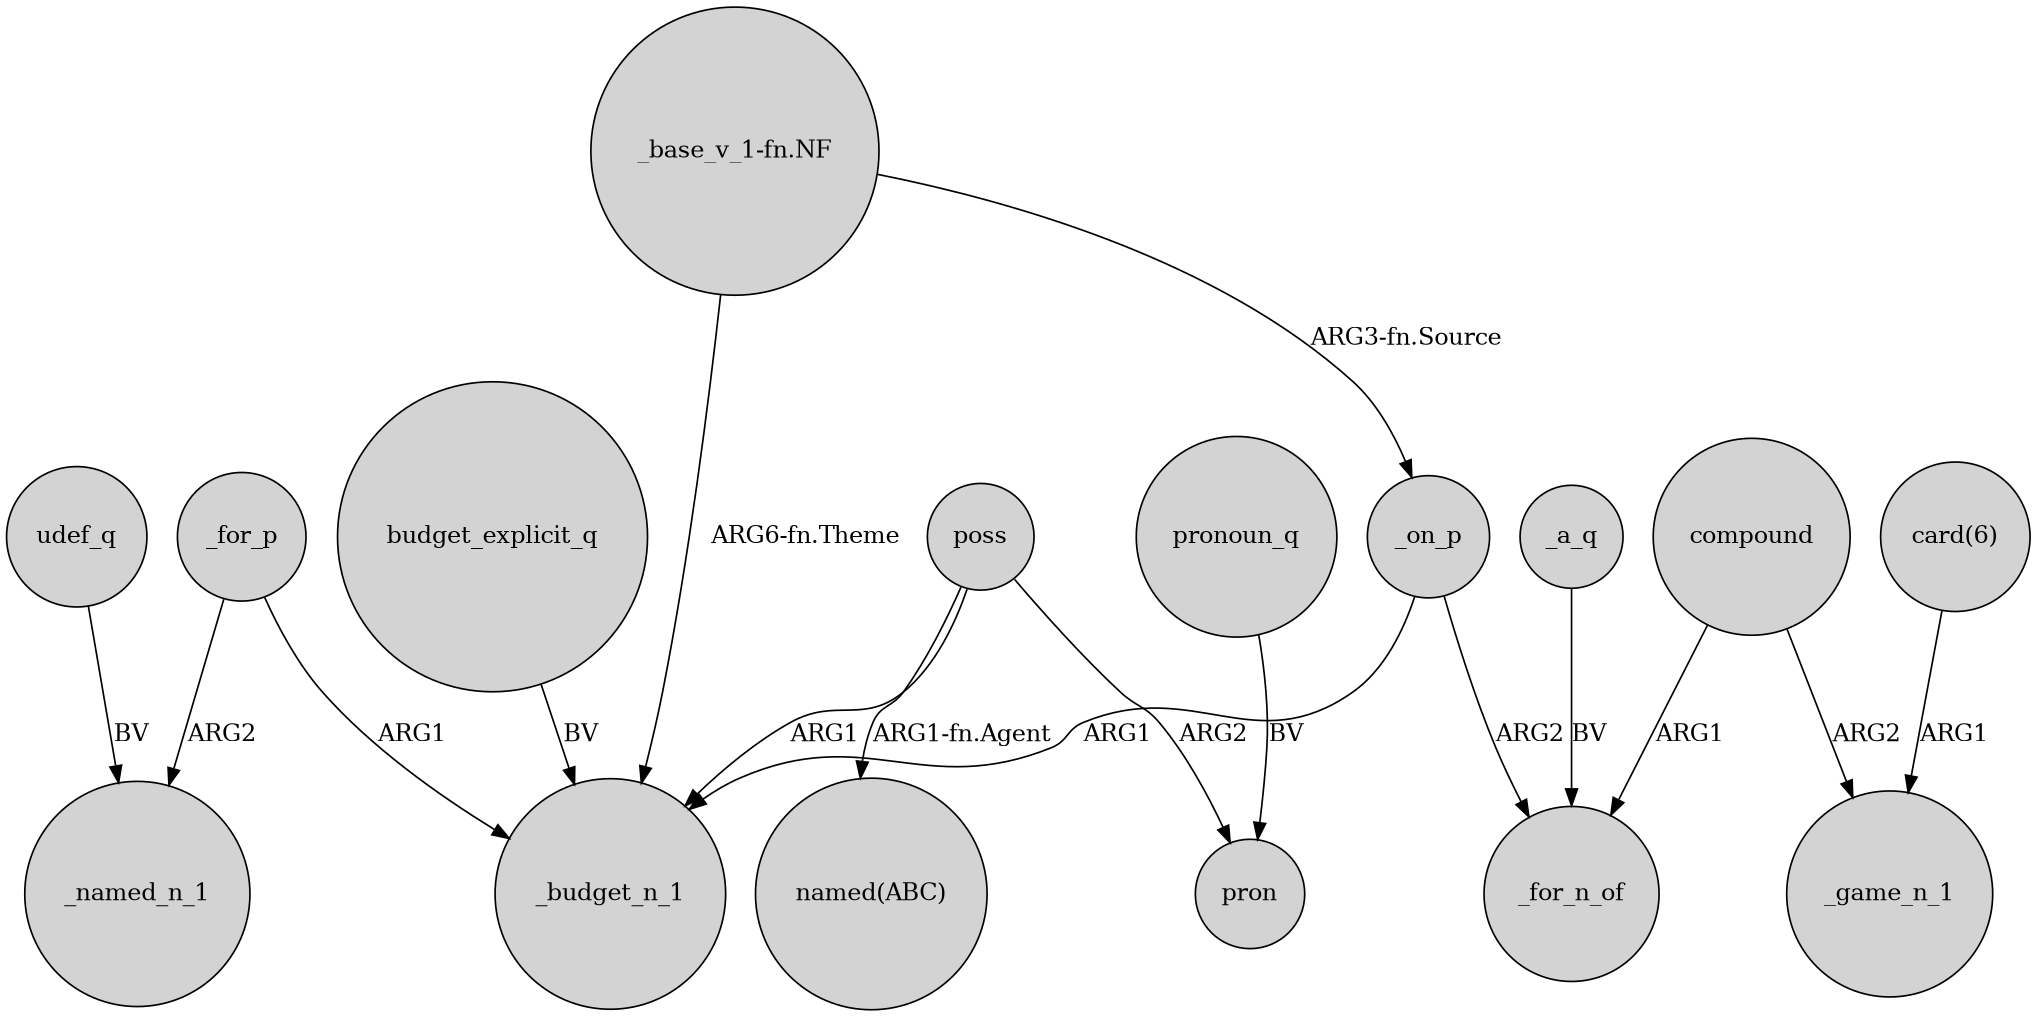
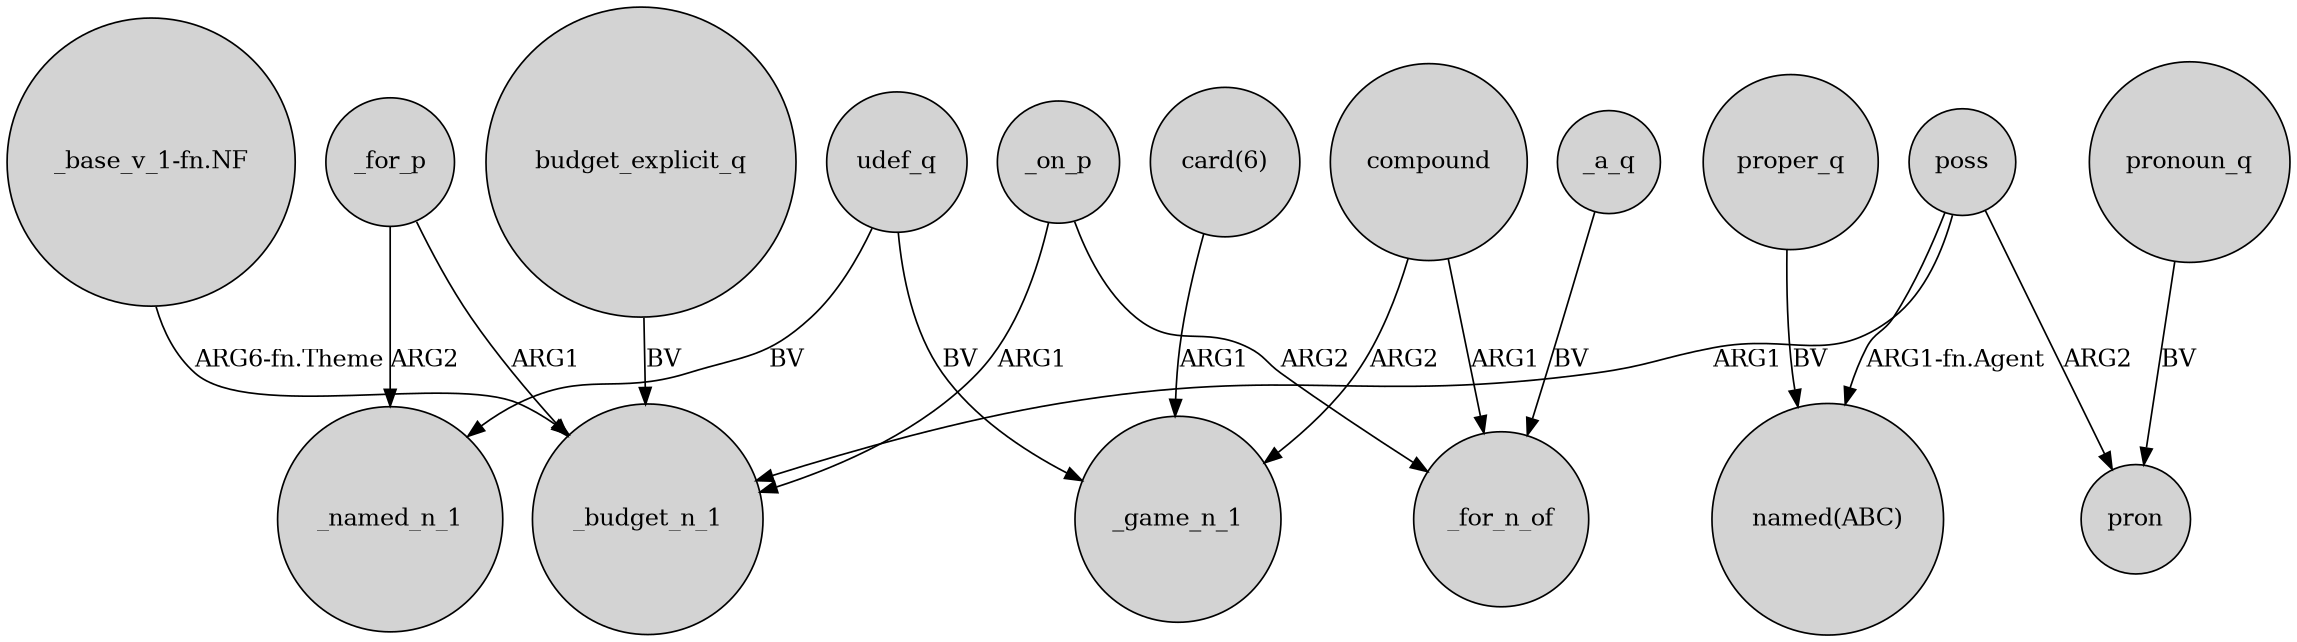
node "proper_q": added
edge "_base_v_1-fn.NF" -> "_on_p": removed, label "ARG3-fn.Source"
edge "udef_q" -> "_game_n_1": added, label "BV"
